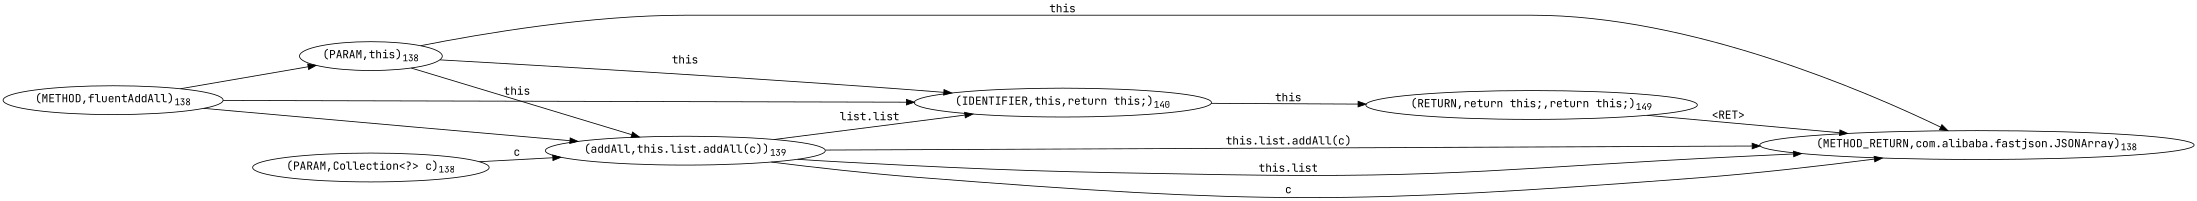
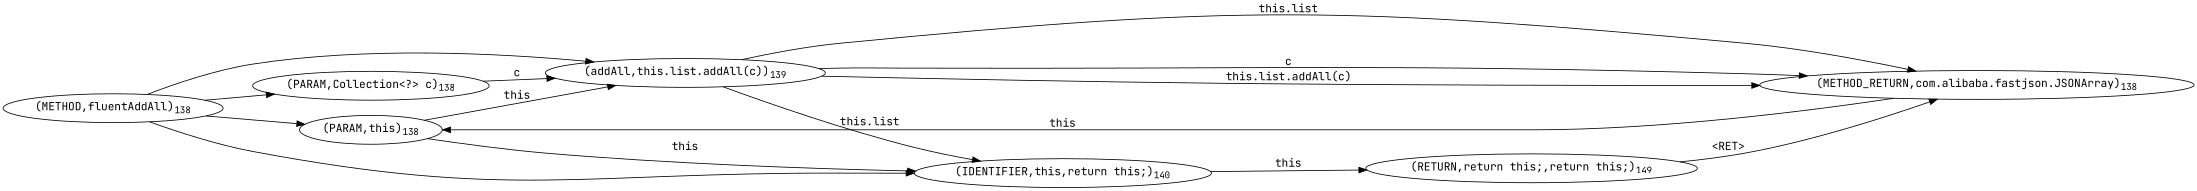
edge "(PARAM,this)" -> "(METHOD_RETURN,com.alibaba.fastjson.JSONArray)": reversed
edge "(METHOD,fluentAddAll)" -> "(PARAM,Collection<?> c)": added
edge "(addAll,this.list.addAll(c))" -> "(IDENTIFIER,this,return this;)": label "list.list" -> "this.list"
